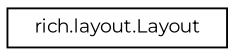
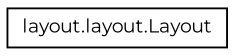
node "rich.layout.Layout": label "rich.layout.Layout" -> "layout.layout.Layout"
